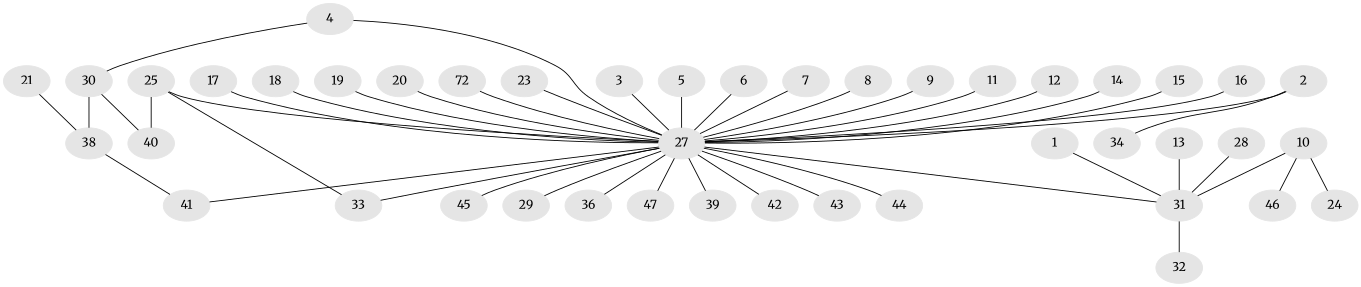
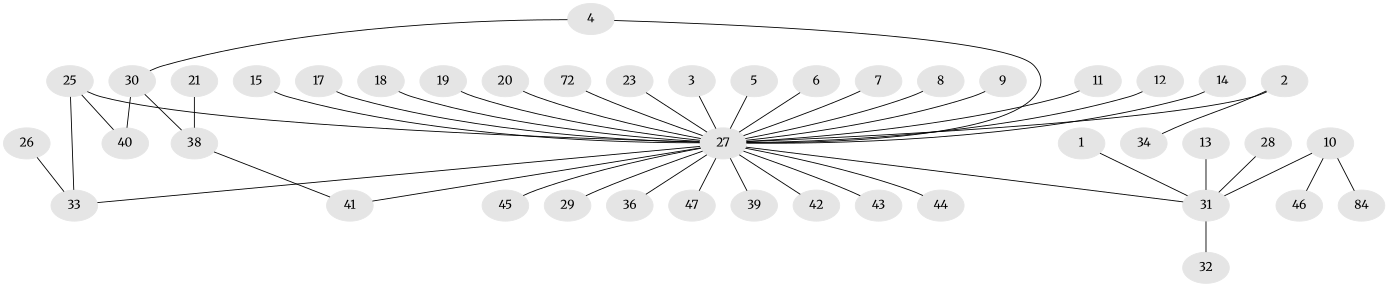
node "16": removed
node "26": added
node "24": label "24" -> "84"
